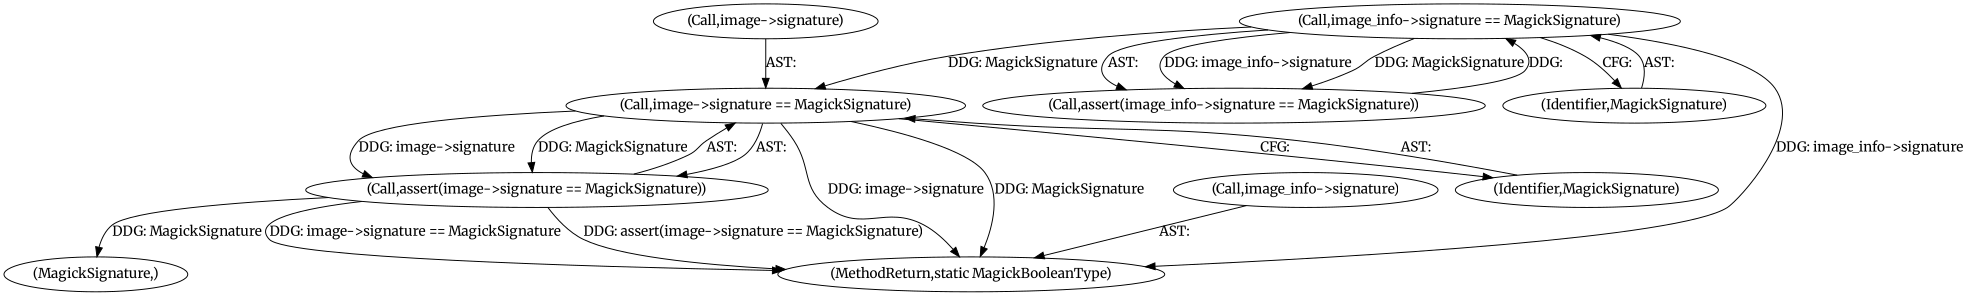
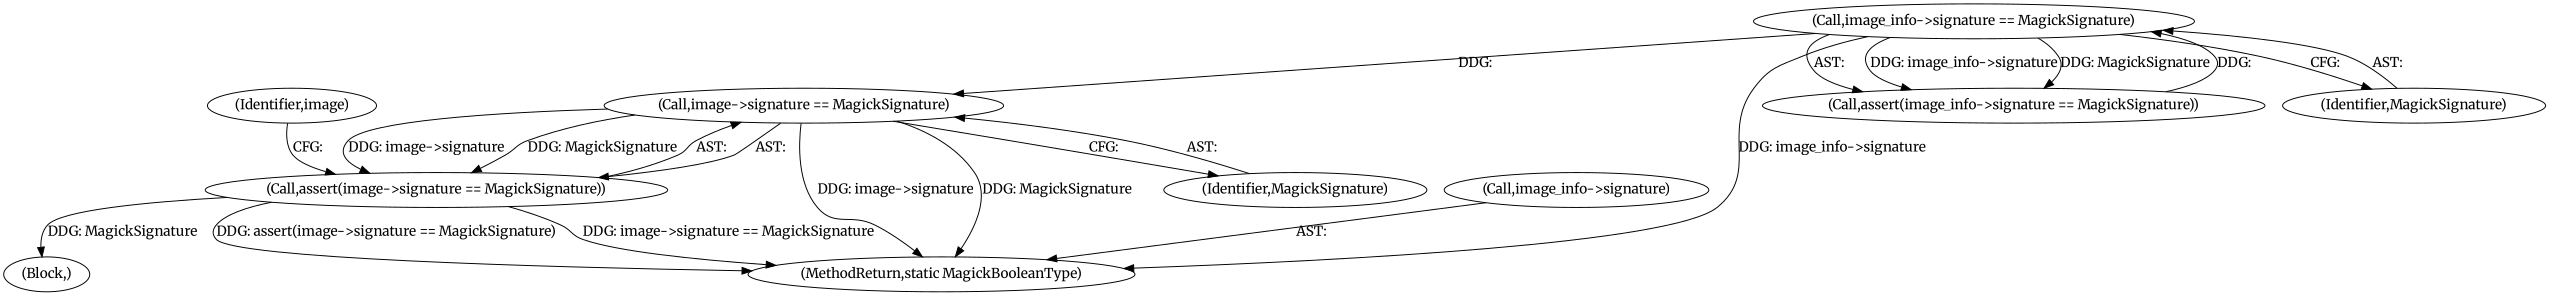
node "(Call,image->signature)": removed
edge "(Call,image_info->signature == MagickSignature)" -> "(Call,image->signature == MagickSignature)": label "DDG: MagickSignature" -> "DDG: "
node "(Identifier,image)": added
node "(MagickSignature,)": label "(MagickSignature,)" -> "(Block,)"
